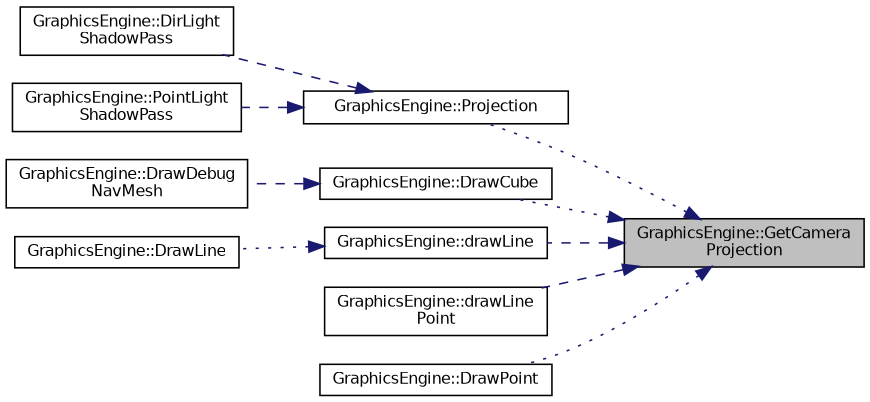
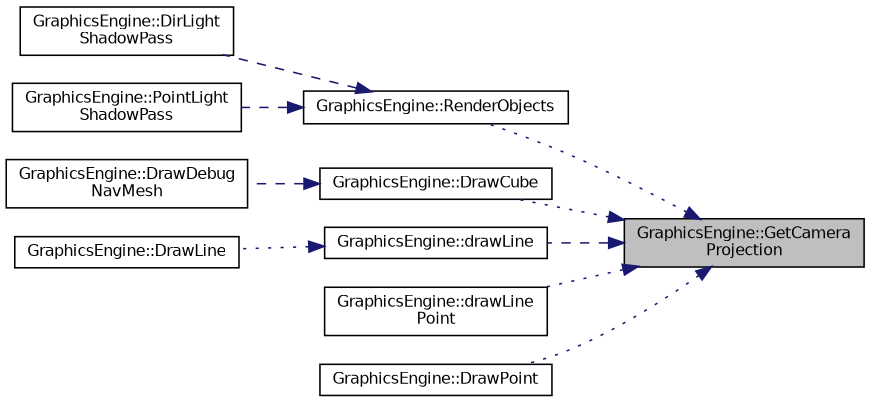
node "GraphicsEngine::Projection": label "GraphicsEngine::Projection" -> "GraphicsEngine::RenderObjects"
edge "GraphicsEngine::drawLine Point" -> "GraphicsEngine::GetCamera Projection": style dashed -> dotted
